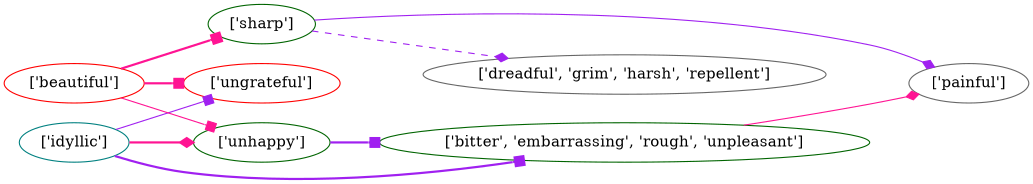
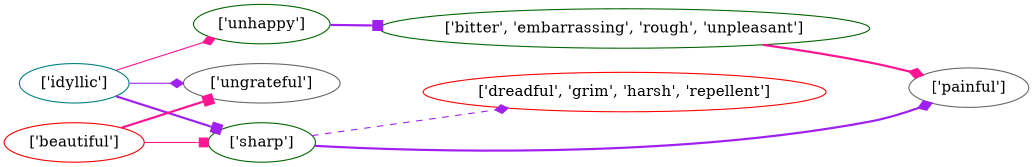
edge "['sharp']" -> "['painful']": style solid -> bold
edge "['beautiful']" -> "['sharp']": style bold -> solid
node "['dreadful', 'grim', 'harsh', 'repellent']": color gray40 -> red
node "['ungrateful']": color red -> gray40
edge "['beautiful']" -> "['unhappy']": removed
edge "['bitter', 'embarrassing', 'rough', 'unpleasant']" -> "['painful']": style solid -> bold
edge "['idyllic']" -> "['ungrateful']": arrowhead box -> diamond
edge "['idyllic']" -> "['unhappy']": style bold -> solid
edge "['idyllic']" -> "['bitter', 'embarrassing', 'rough', 'unpleasant']": now "['idyllic']" -> "['sharp']"
